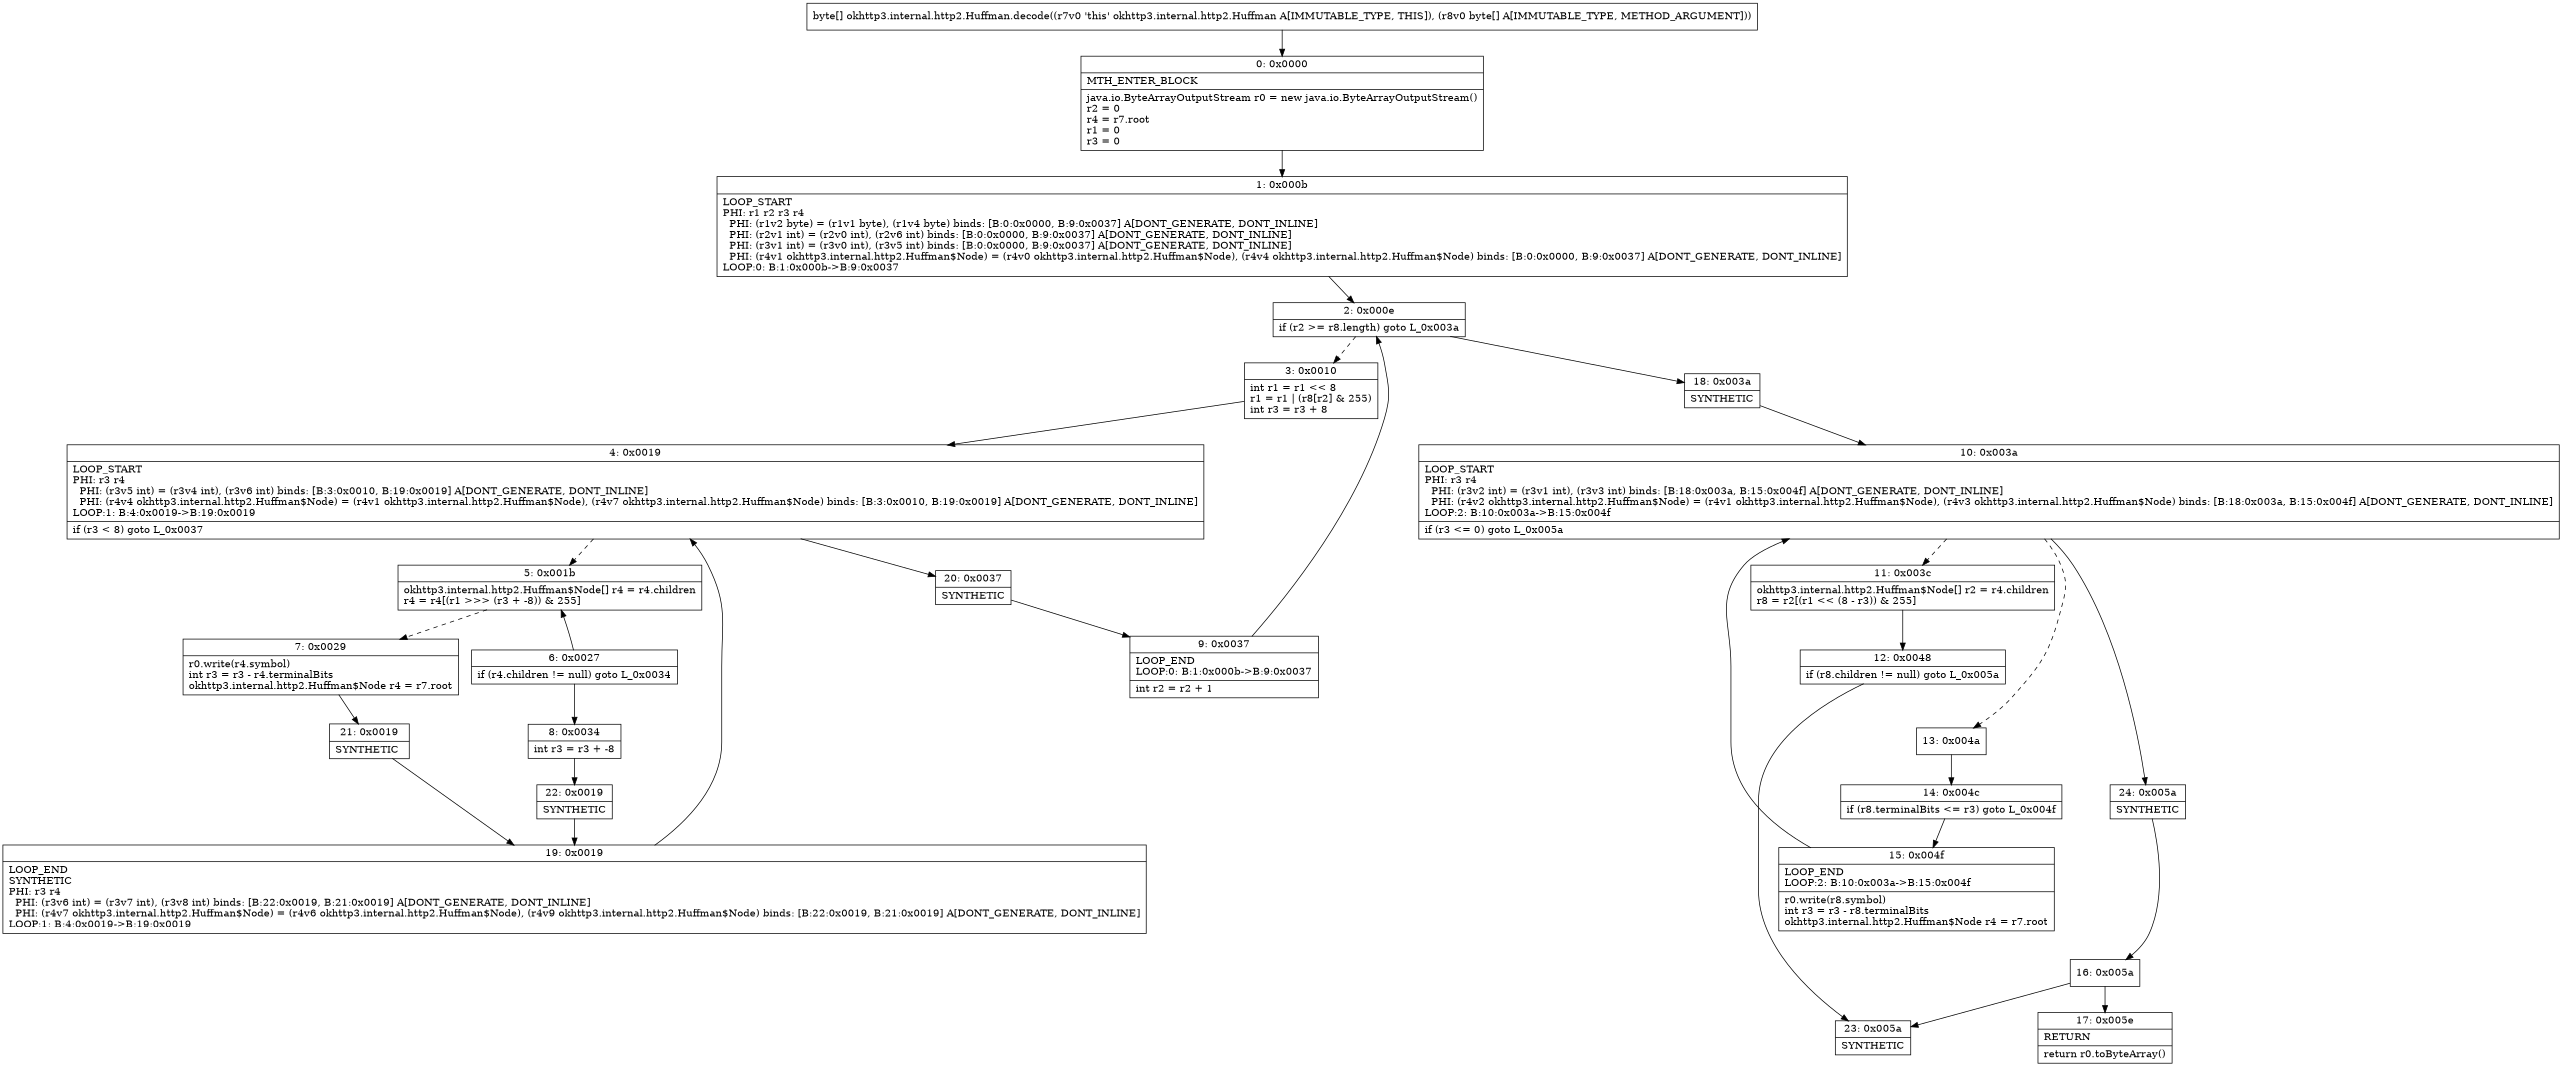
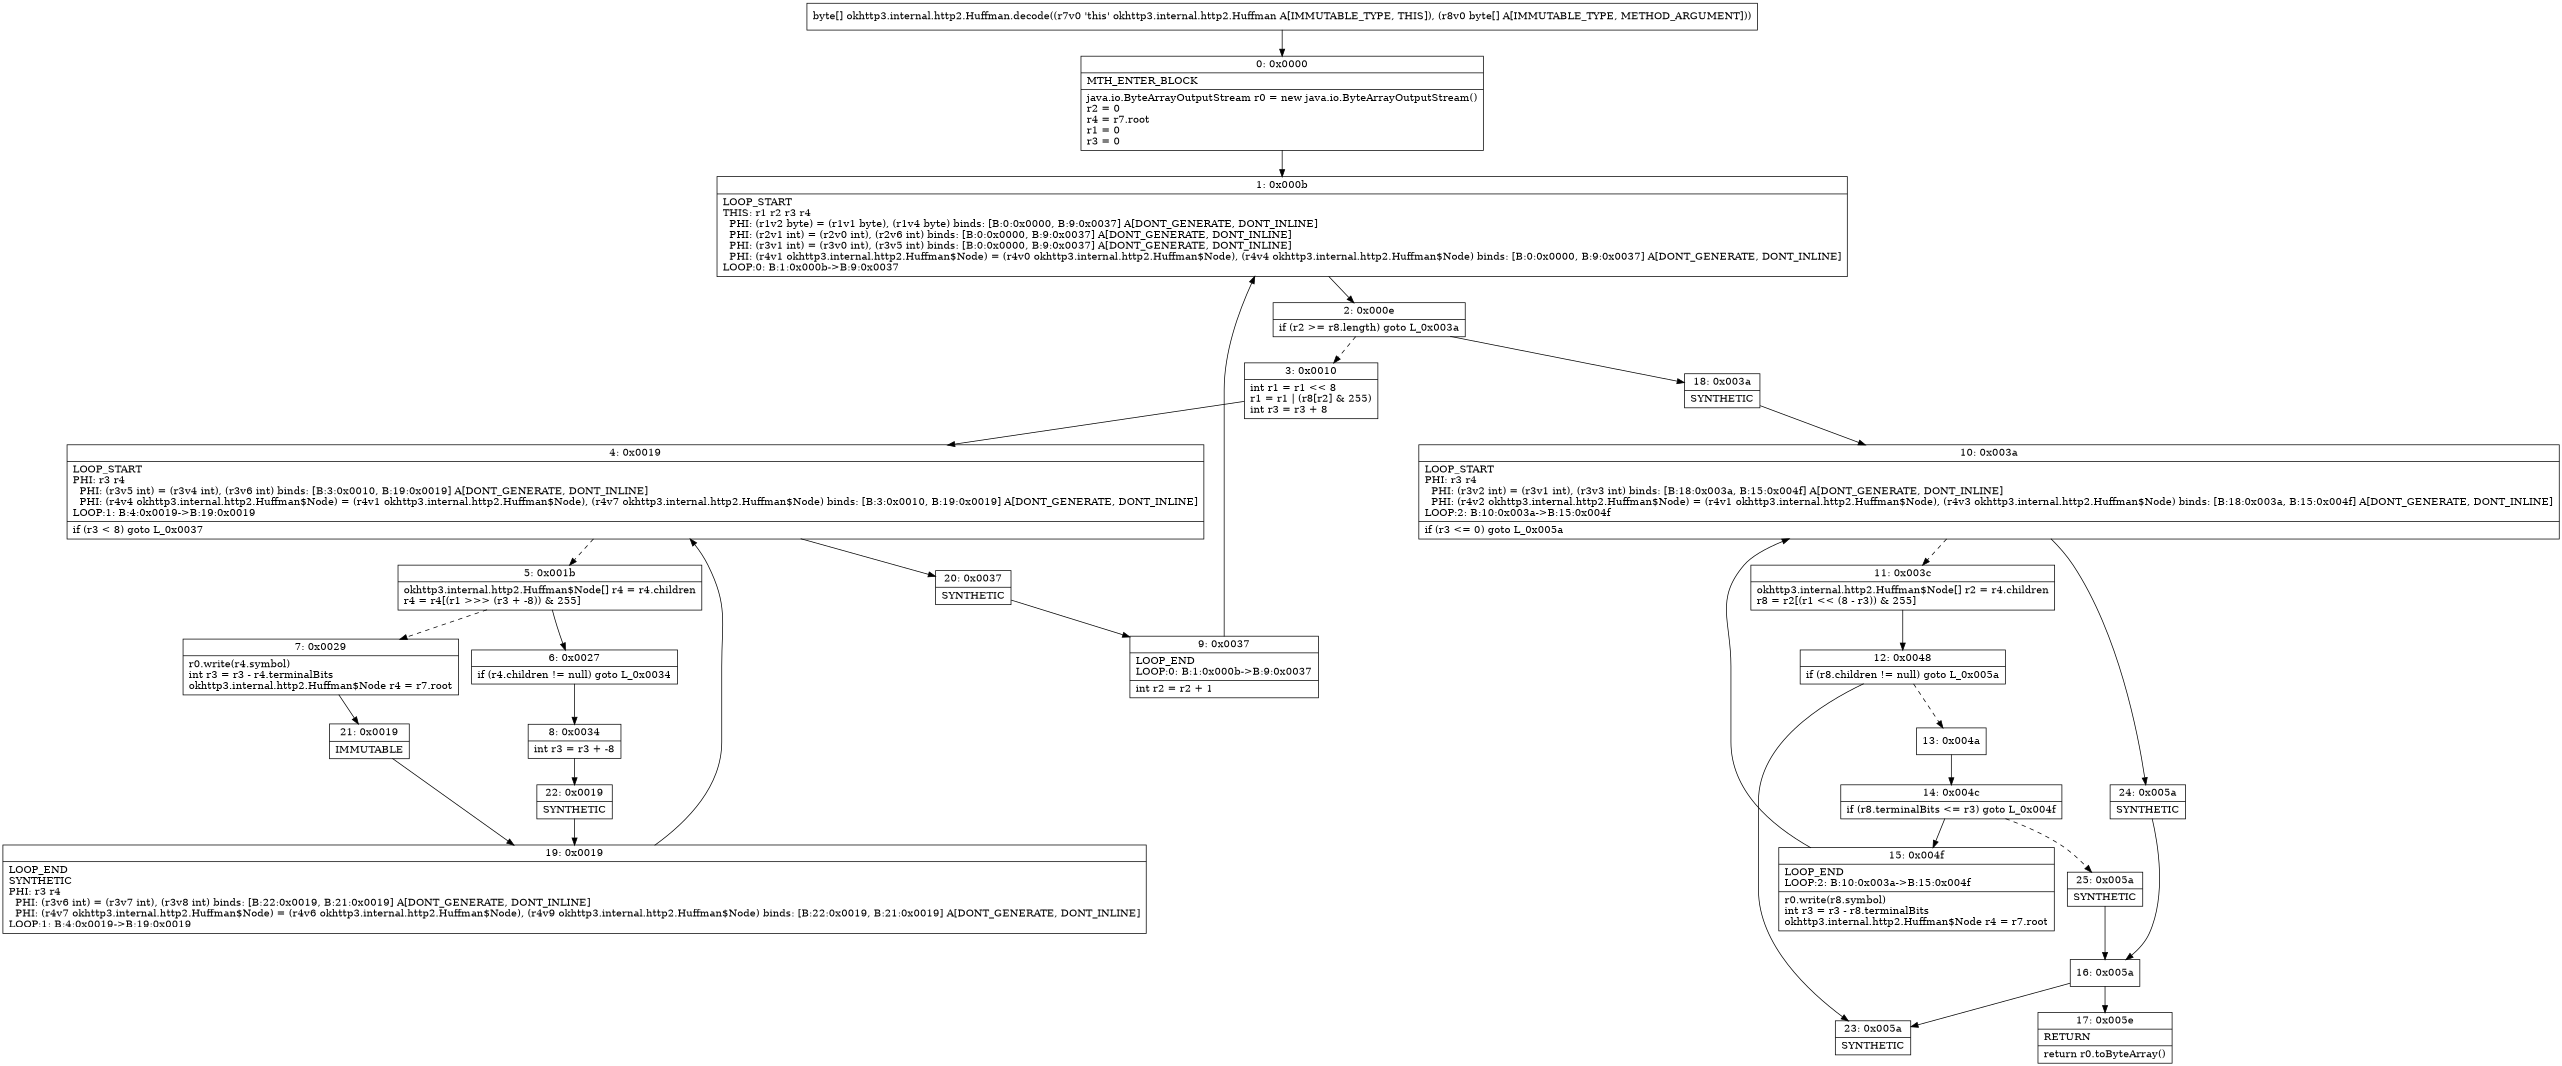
node "1: 0x000b": text "PHI: r1 r2 r3 r4" -> "THIS: r1 r2 r3 r4"
edge "9: 0x0037" -> "2: 0x000e": now "9: 0x0037" -> "1: 0x000b"
edge "6: 0x0027" -> "5: 0x001b": reversed
edge "10: 0x003a" -> "13: 0x004a": now "12: 0x0048" -> "13: 0x004a"
node "21: 0x0019": text "SYNTHETIC" -> "IMMUTABLE"
node "25: 0x005a": added
